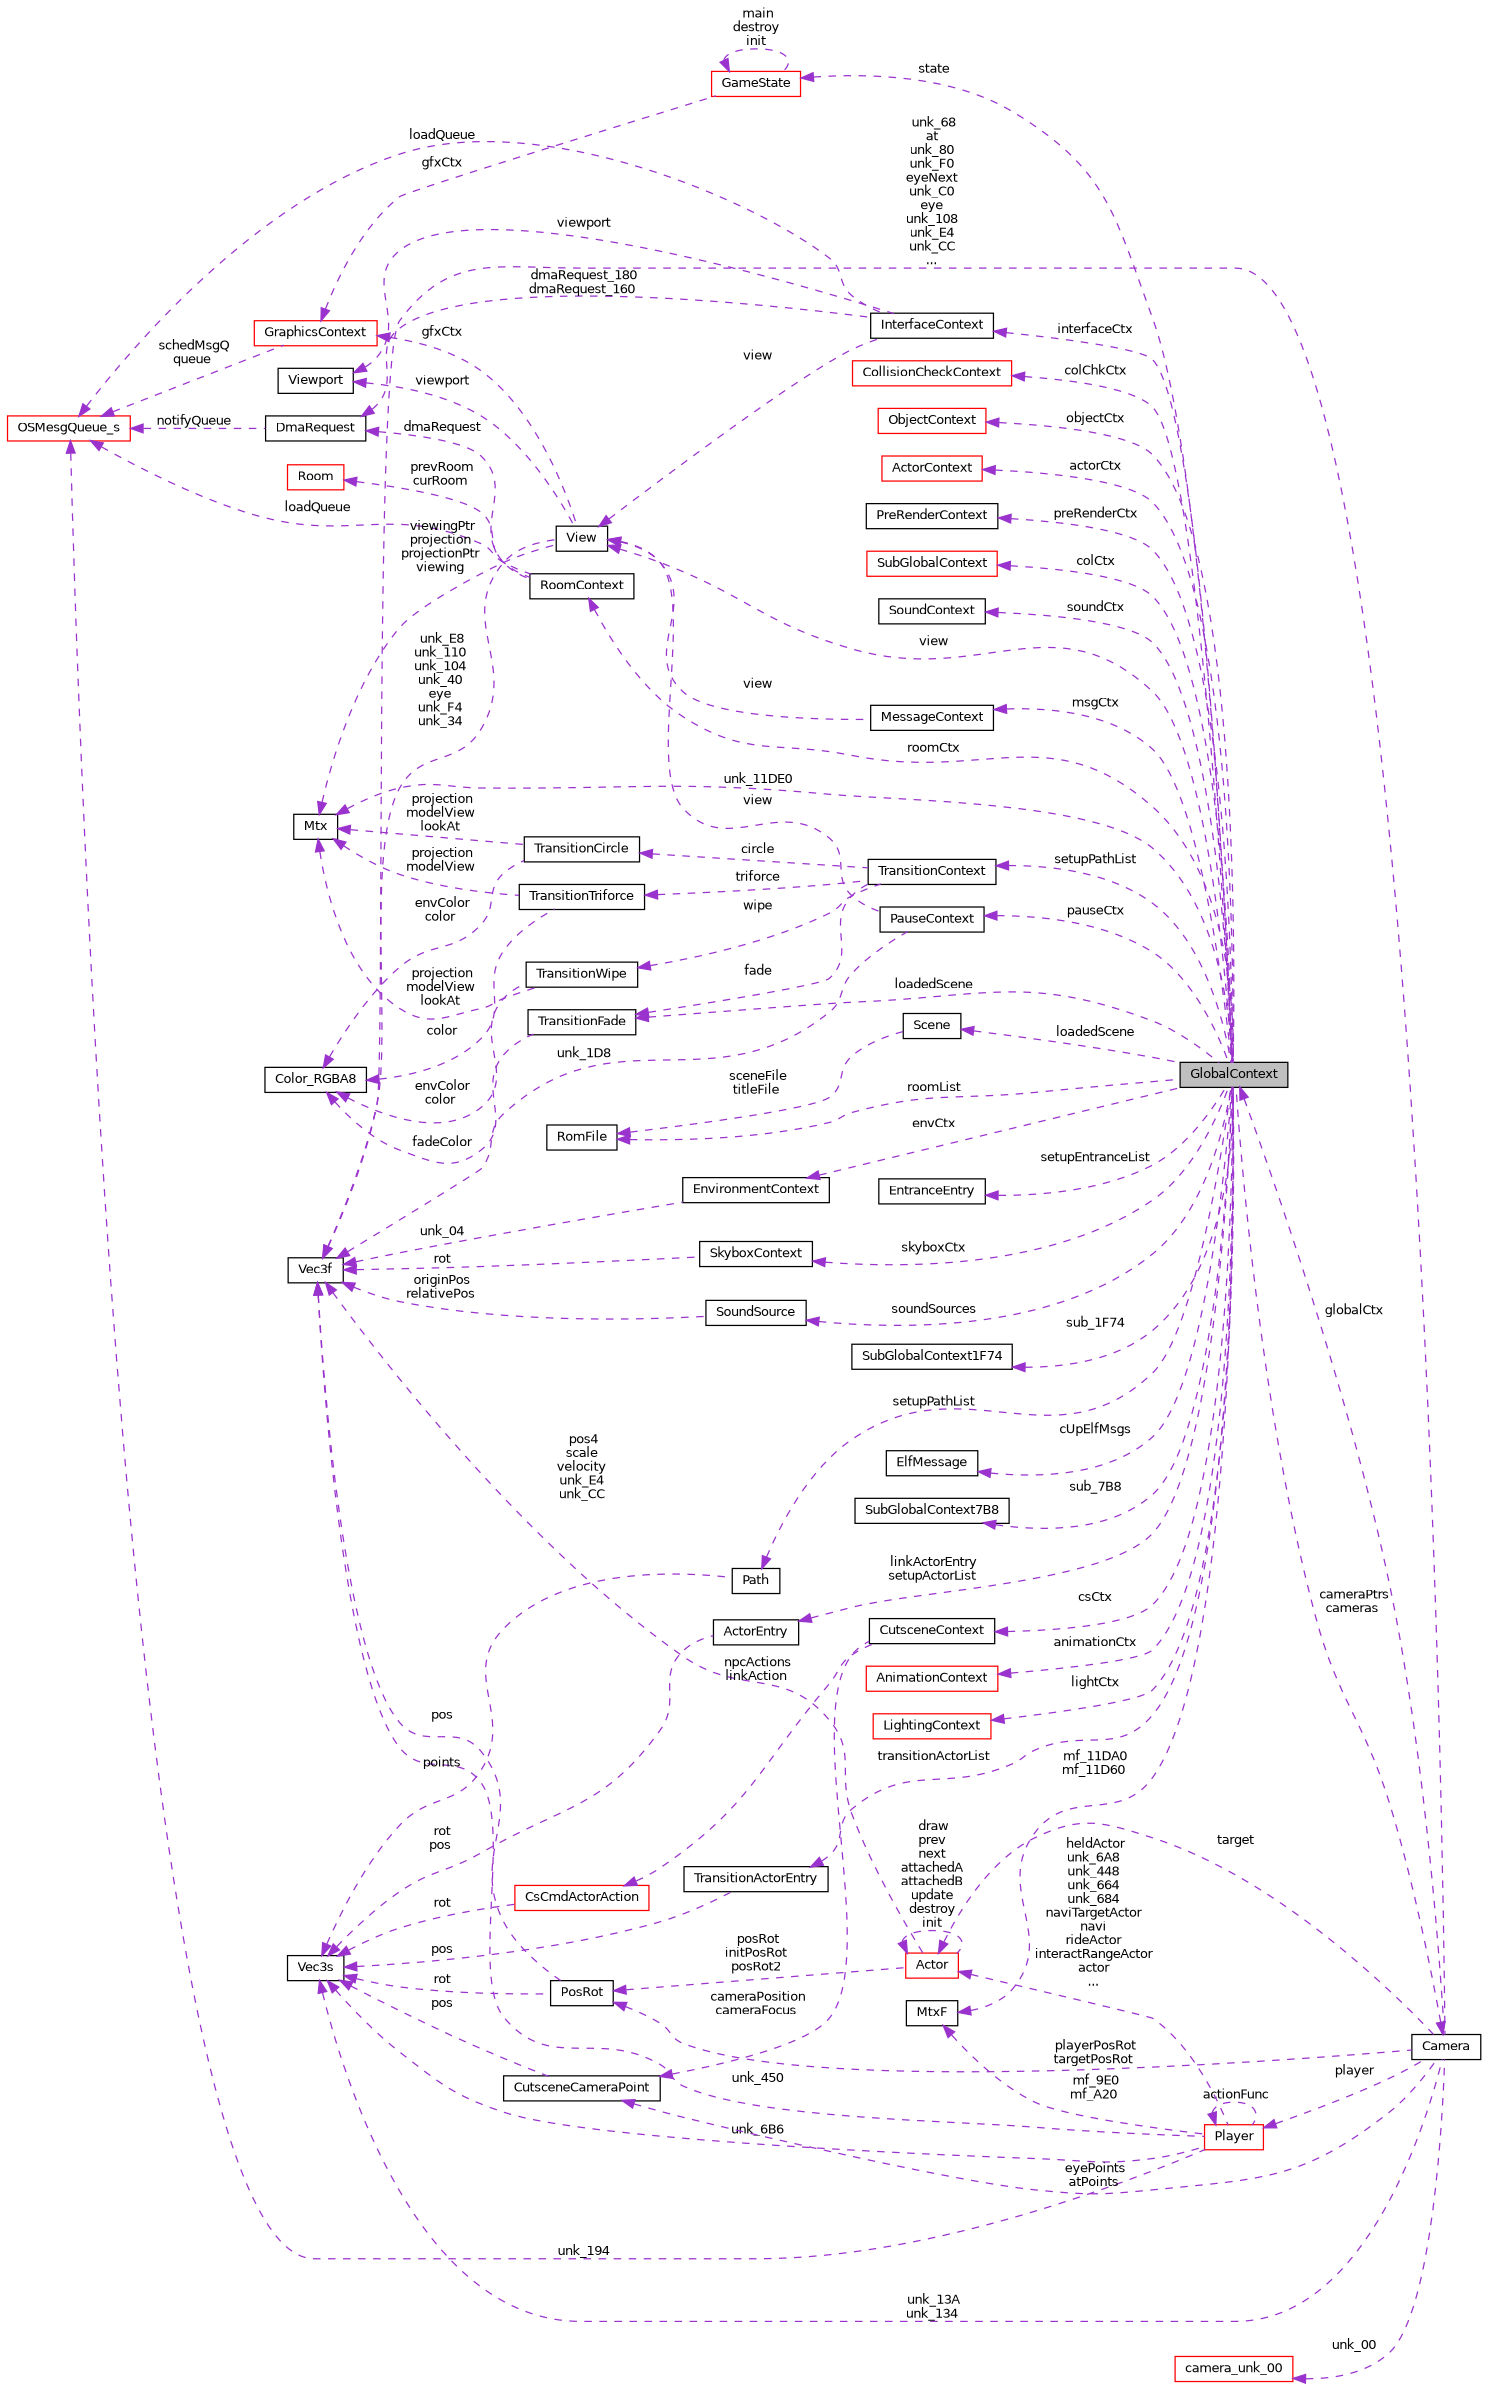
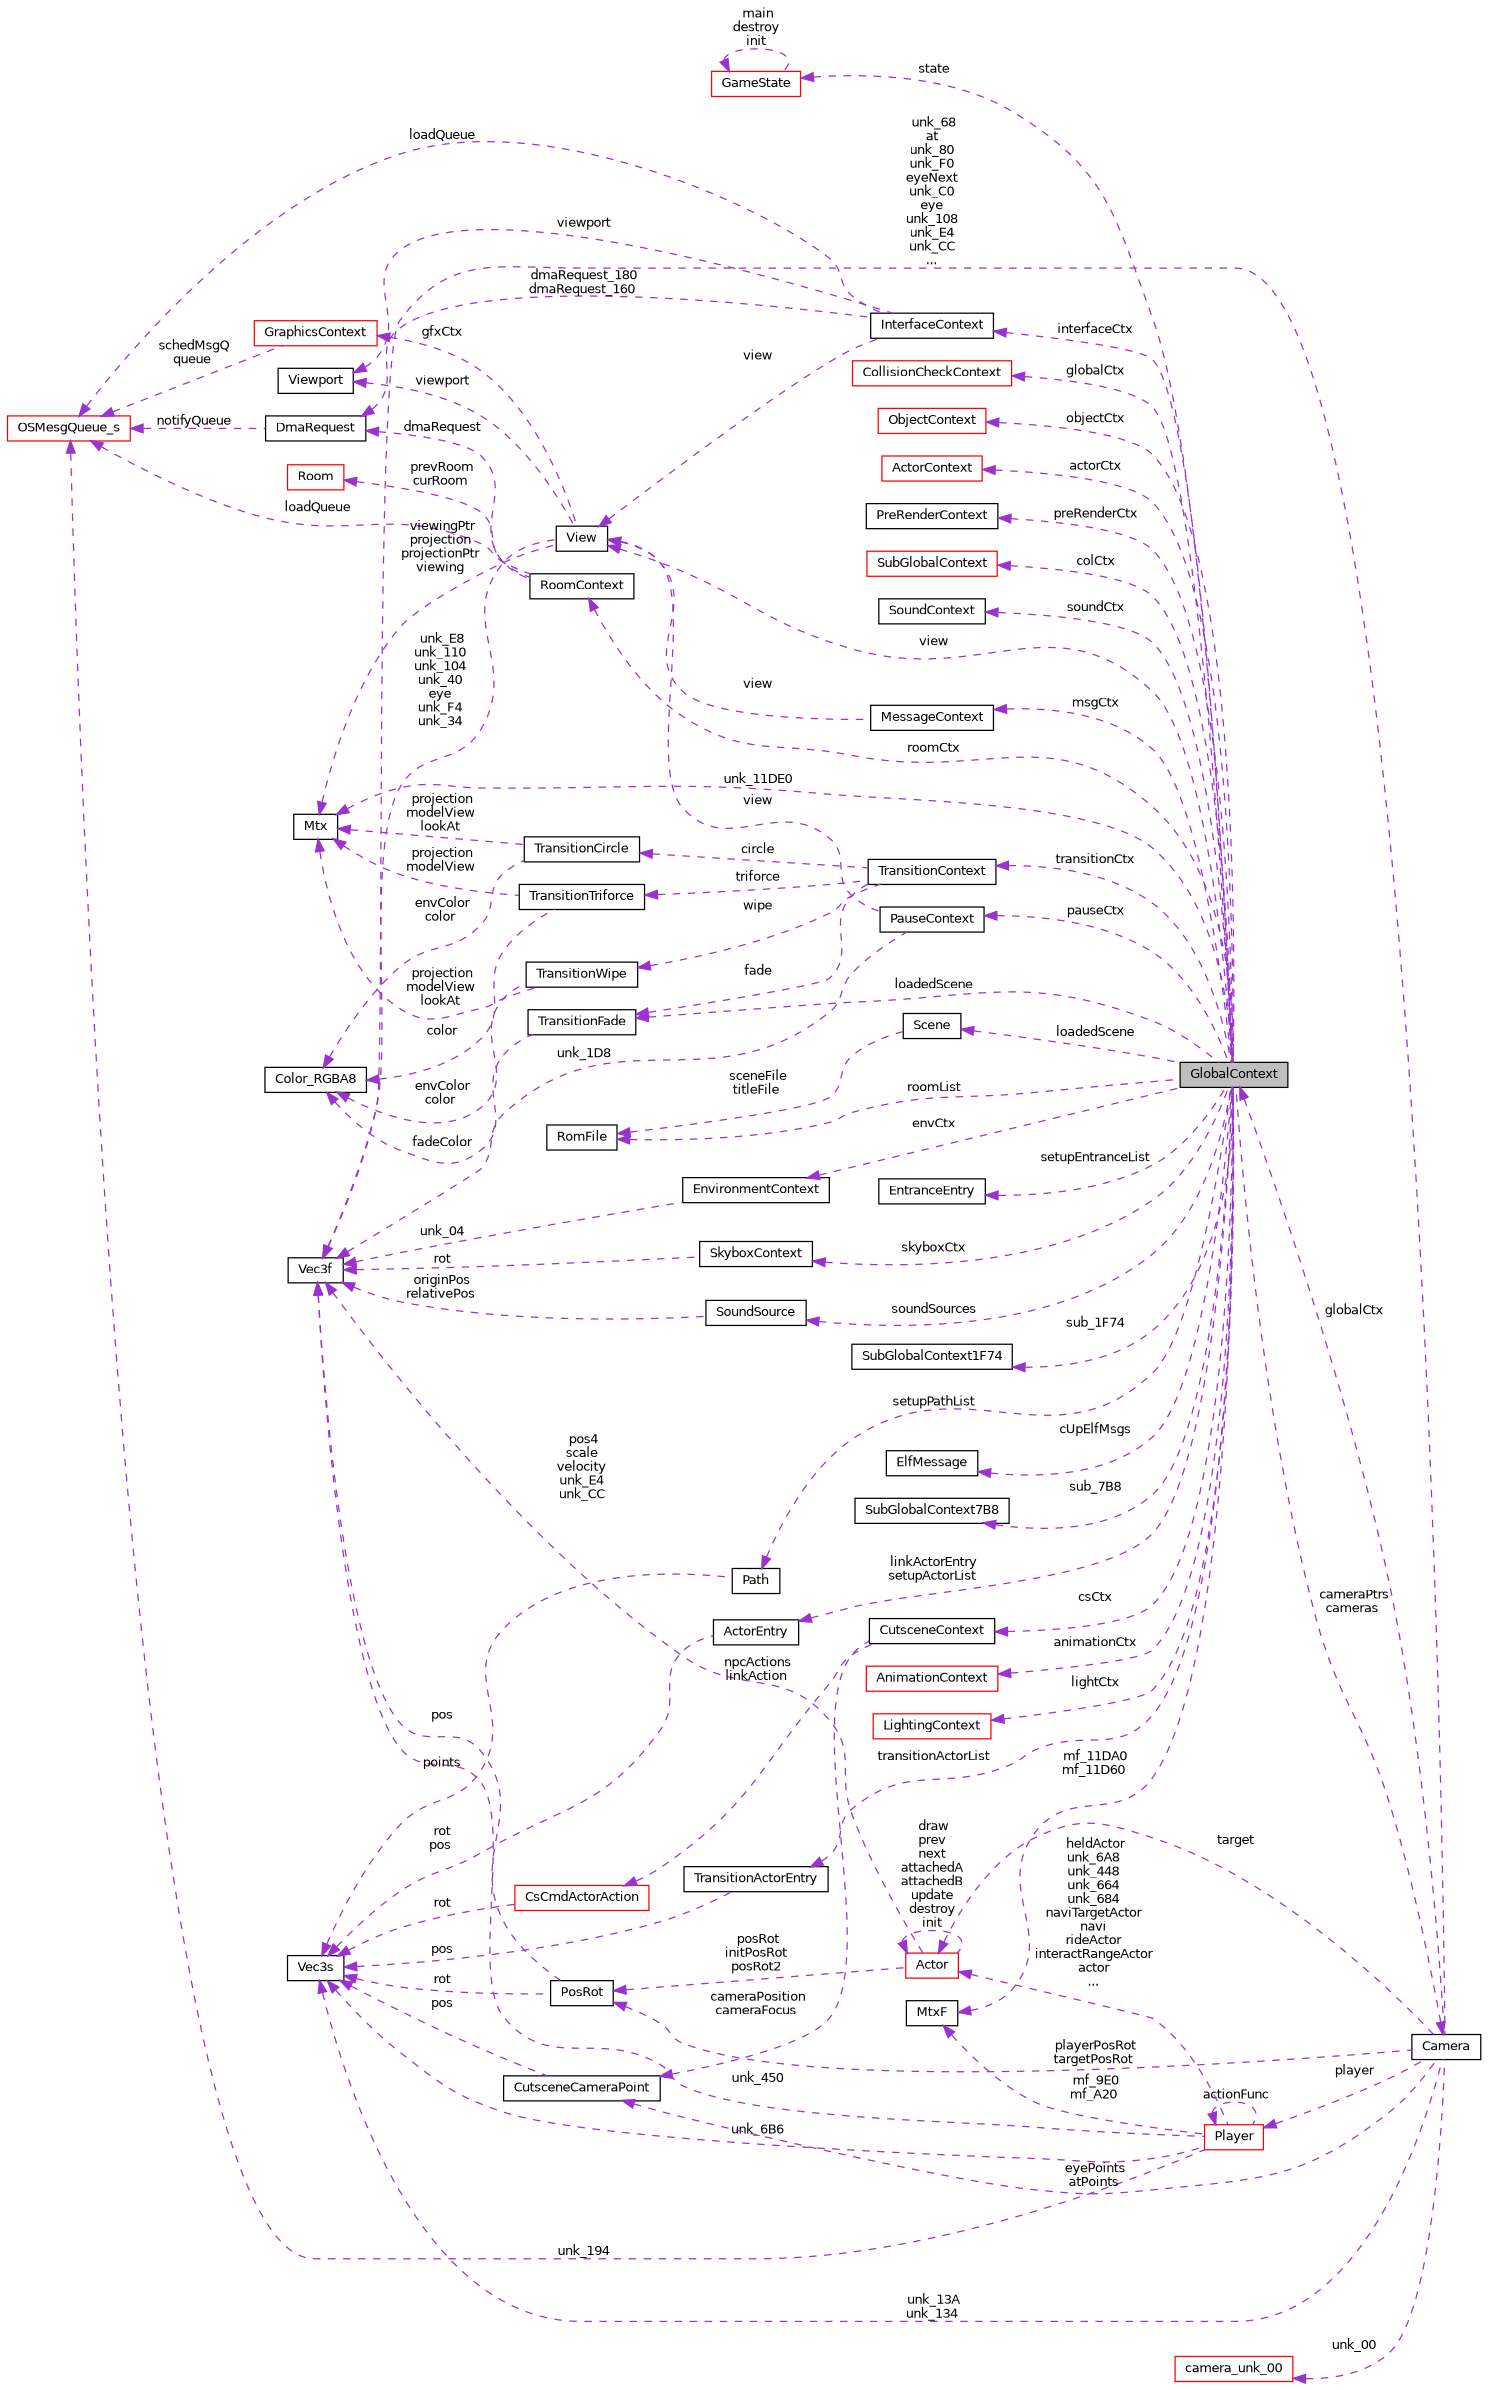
edge "GameState" -> "GraphicsContext": removed, label "gfxCtx"
edge "GlobalContext" -> "CollisionCheckContext": label " colChkCtx" -> " globalCtx"
edge "GlobalContext" -> "TransitionContext": label " setupPathList" -> " transitionCtx"
